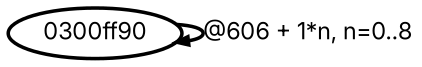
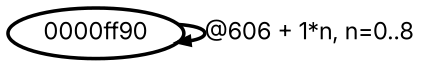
node "0300ff90": label "0300ff90" -> "0000ff90"
